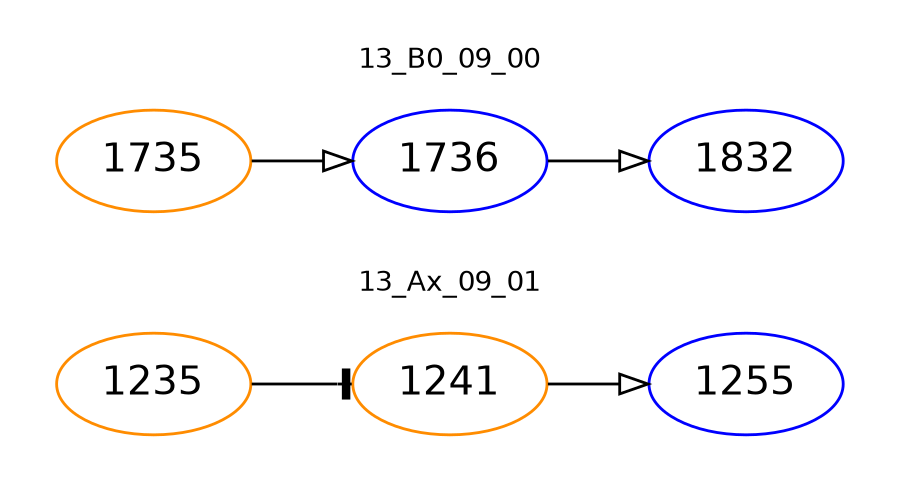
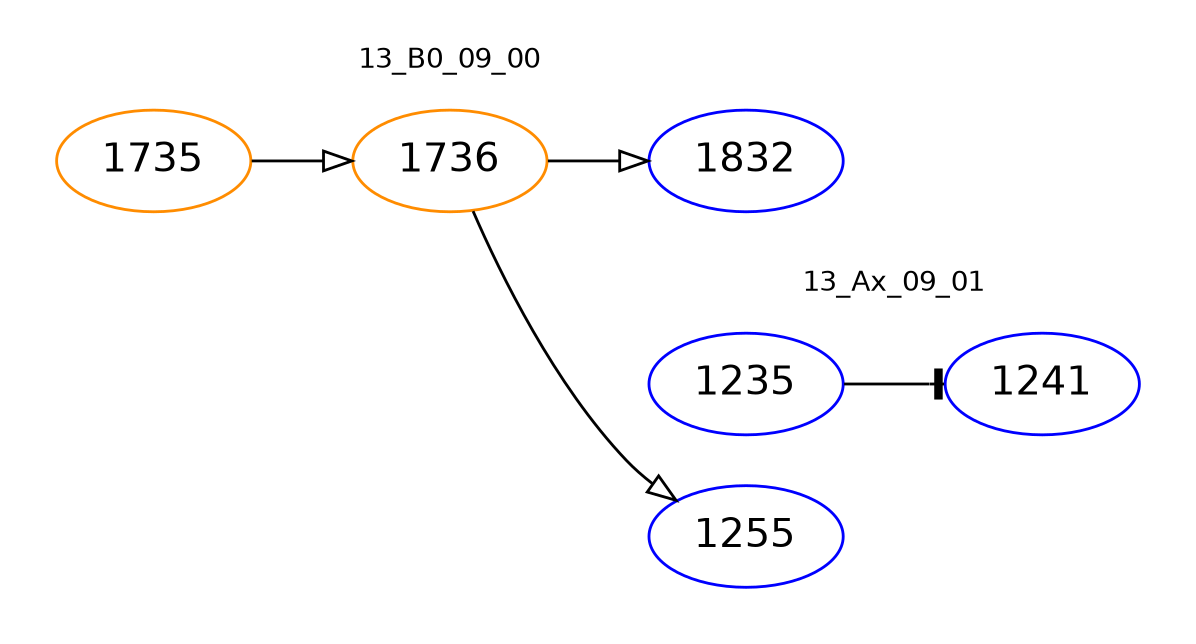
node "1736": color blue -> darkorange
node "1235": color darkorange -> blue
node "1241": color darkorange -> blue
edge "1241" -> "1255": now "1736" -> "1255"
